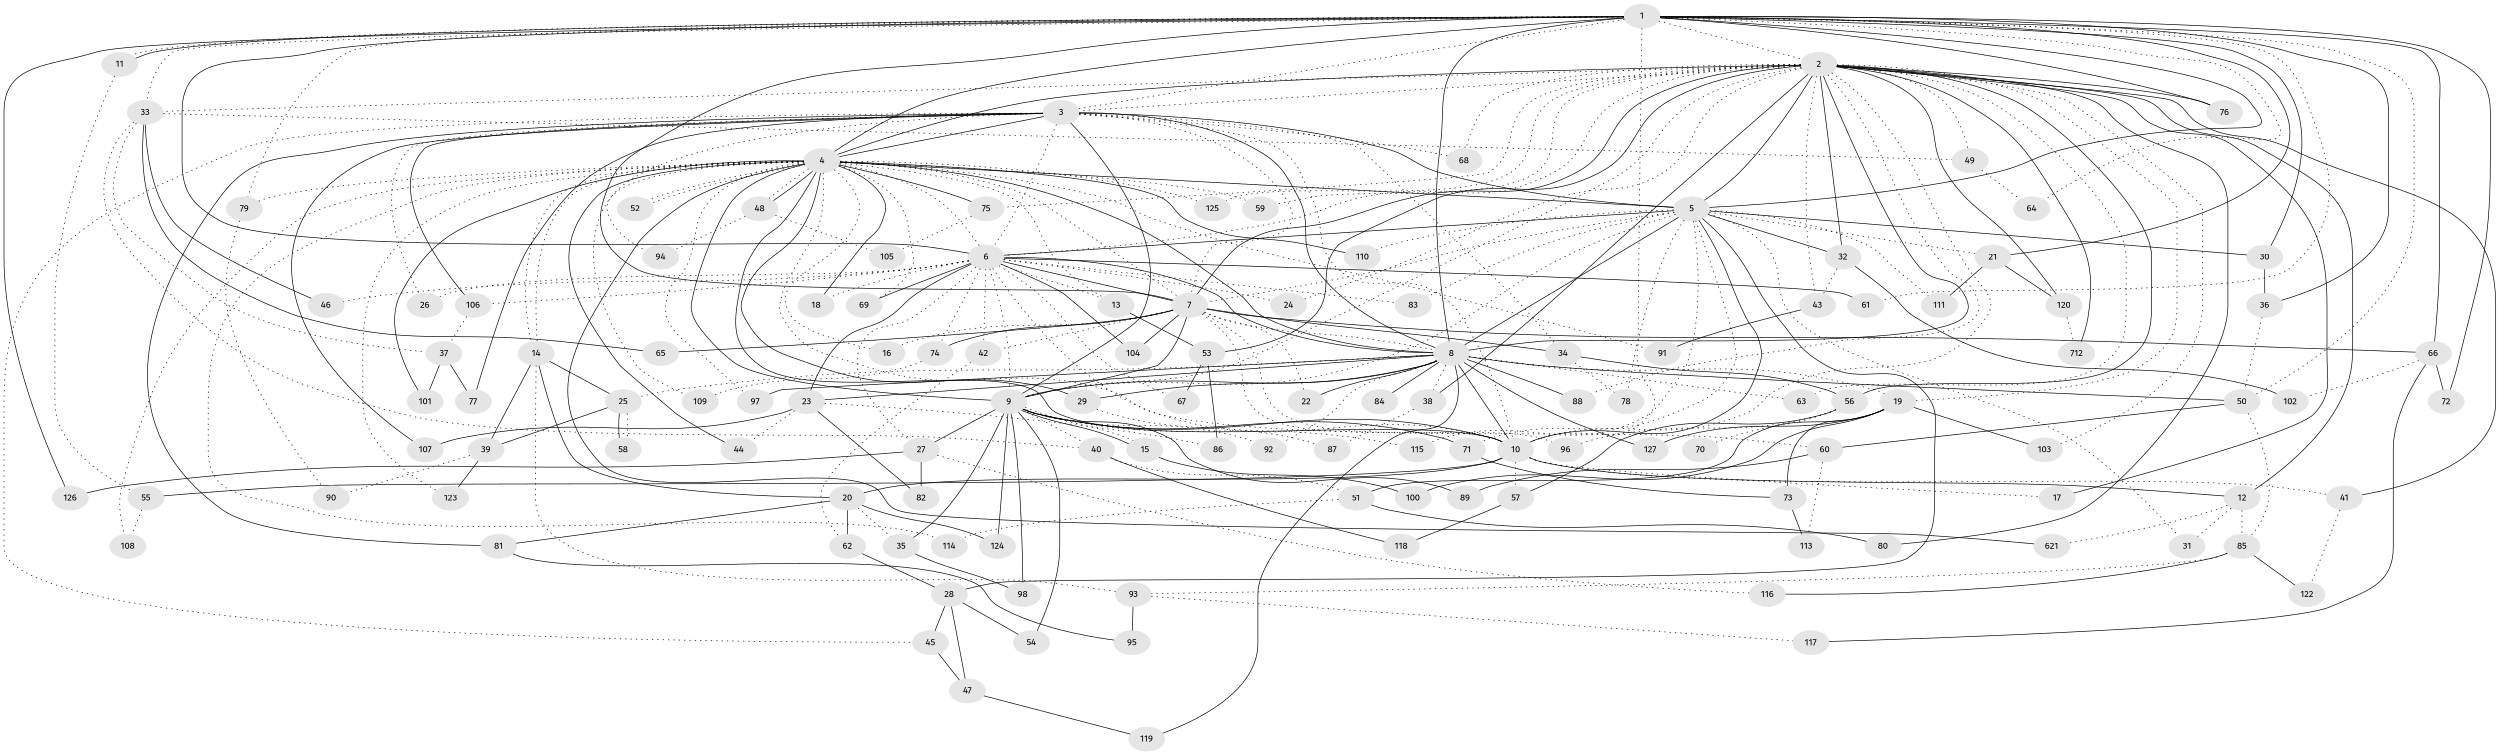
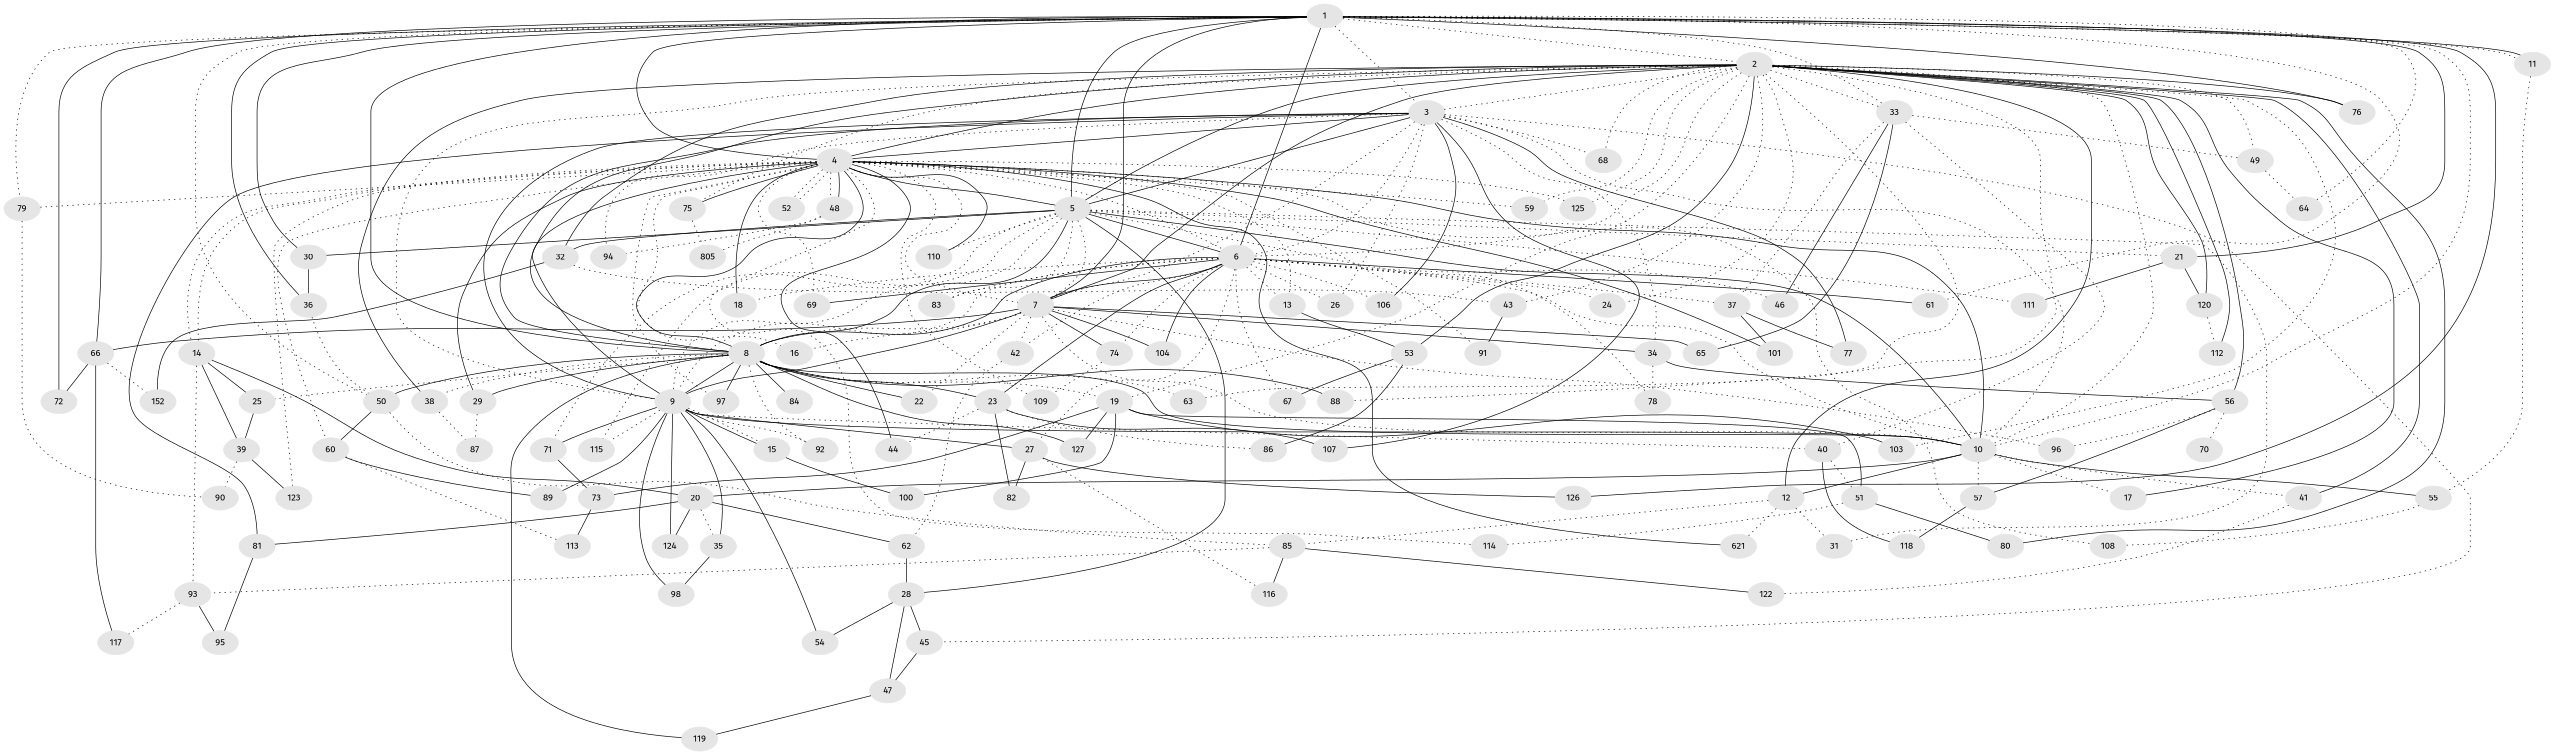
node "105": label "105" -> "805"
edge "106" -- "37": now "6" -- "37"
node "712": label "712" -> "112"
node "102": label "102" -> "152"
node "58": removed
